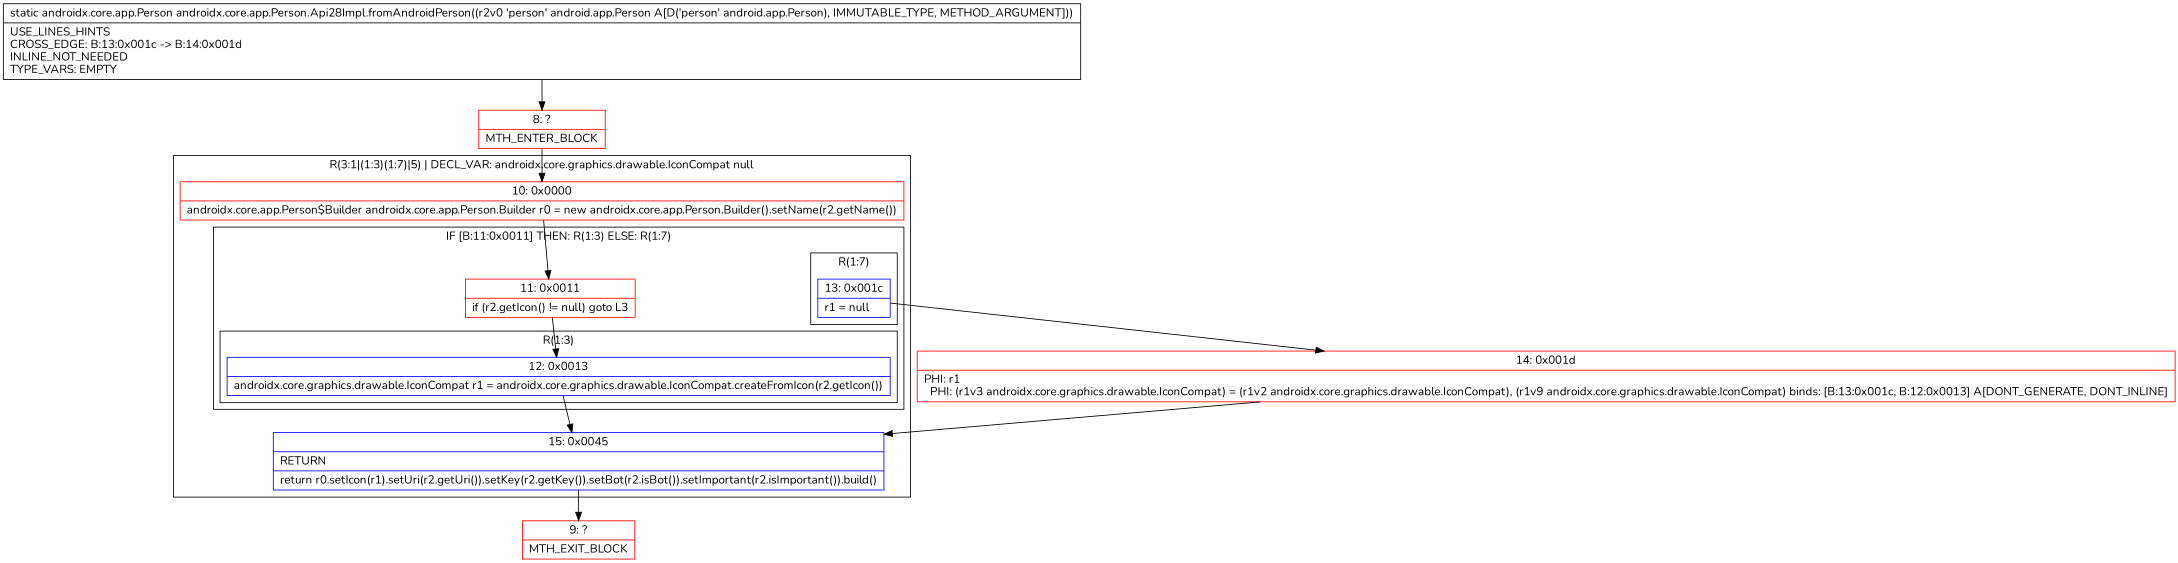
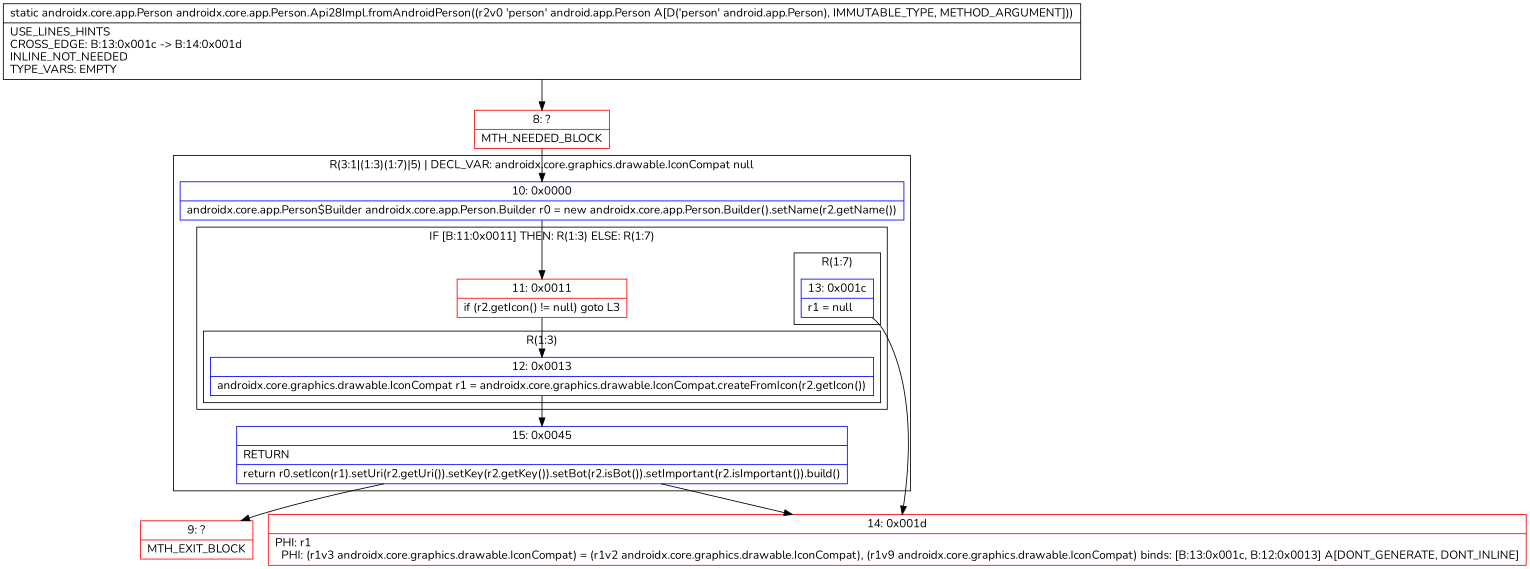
node "8: ?": text "MTH_ENTER_BLOCK" -> "MTH_NEEDED_BLOCK"
node "10: 0x0000": color red -> blue
edge "14: 0x001d" -> "15: 0x0045": reversed
